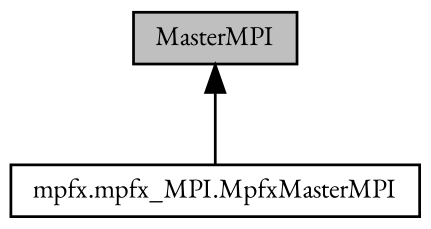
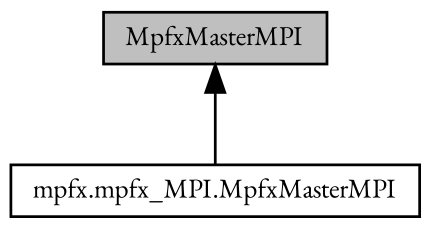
node "MasterMPI": label "MasterMPI" -> "MpfxMasterMPI"
